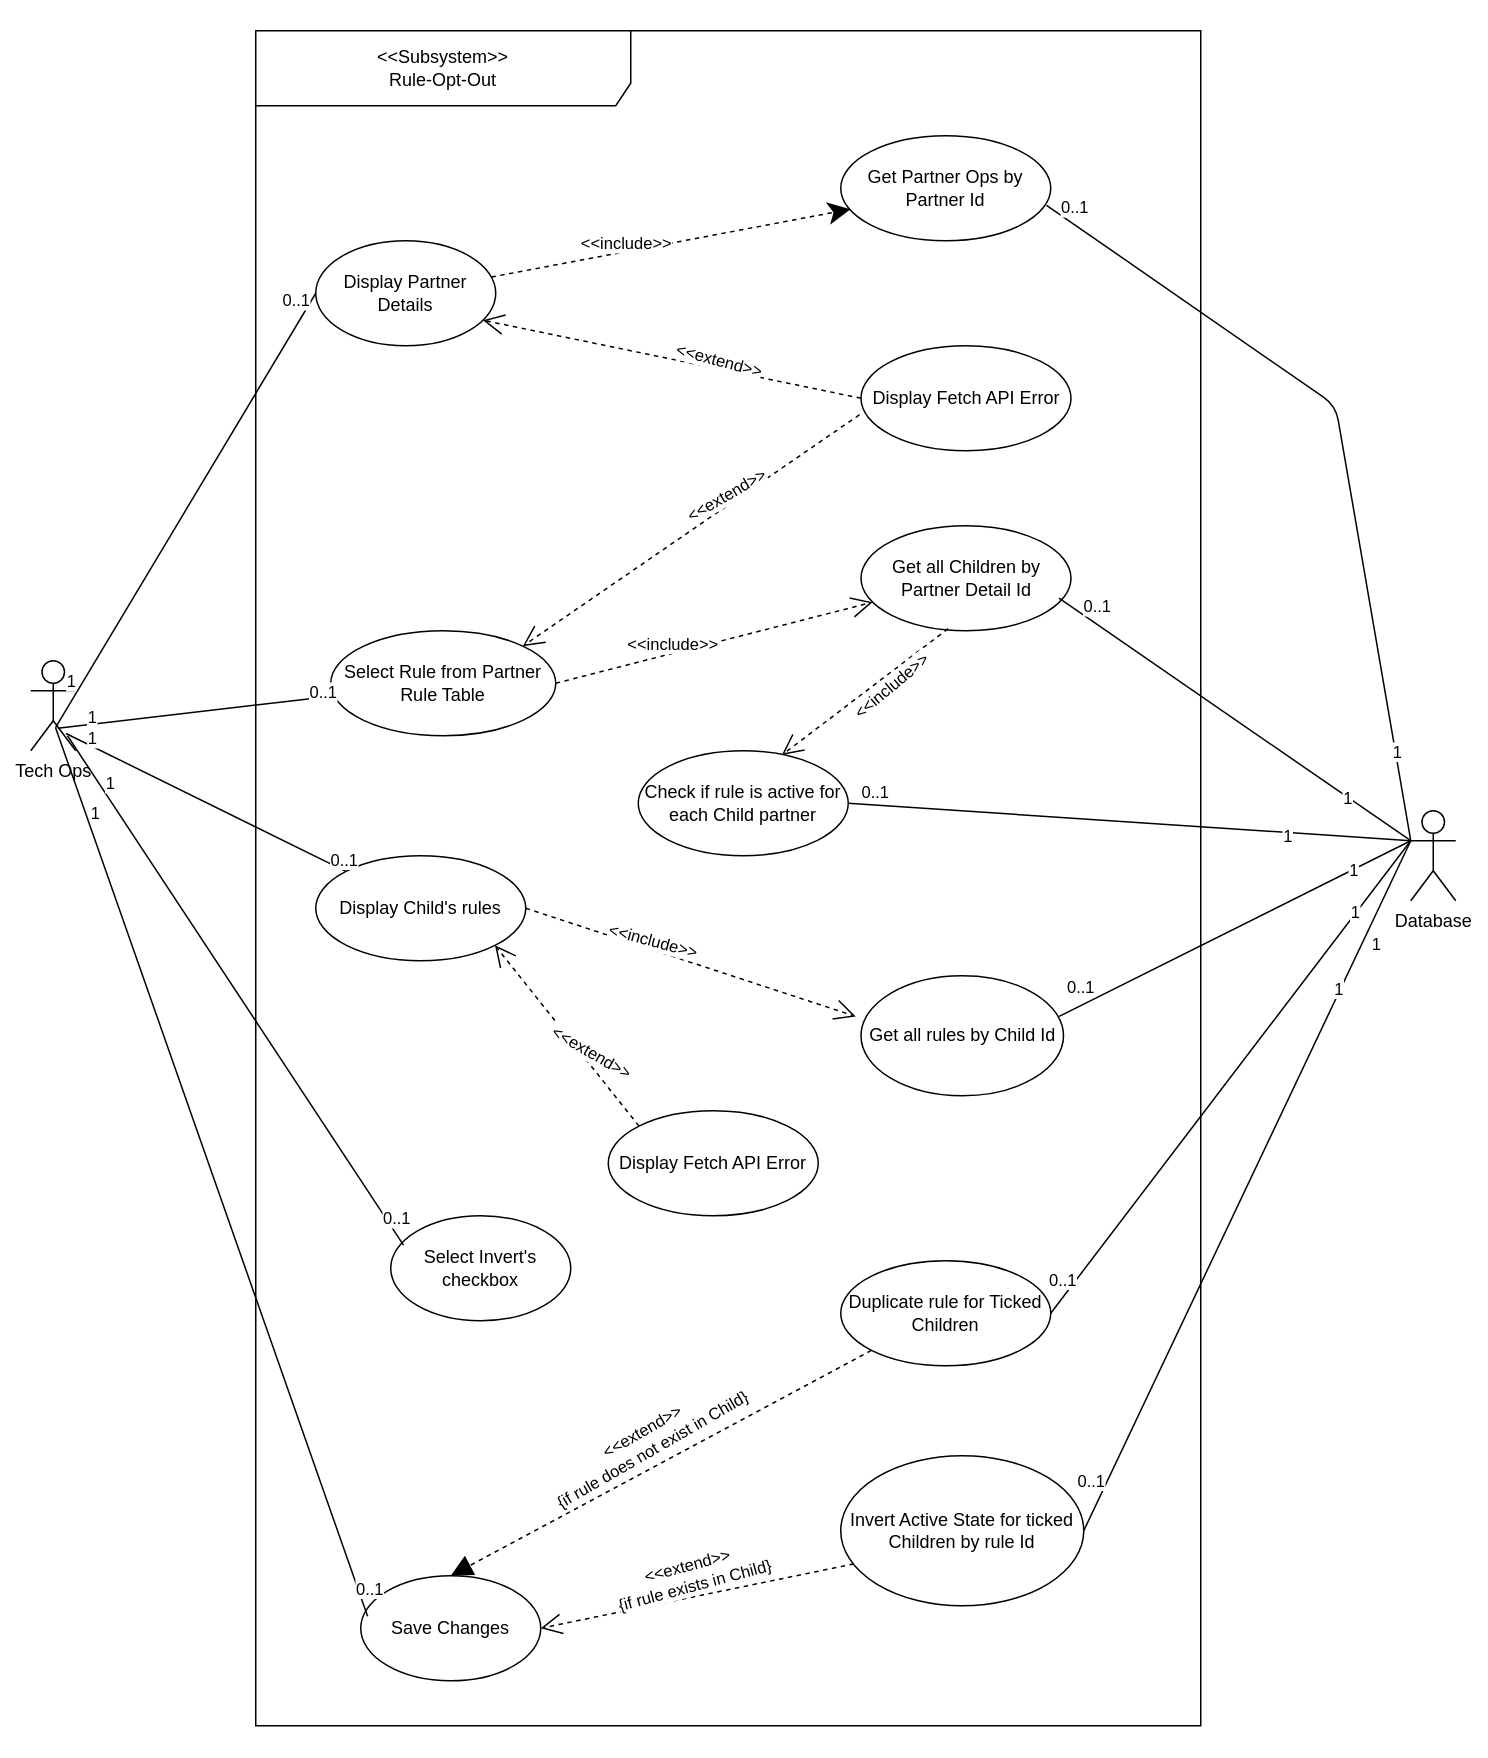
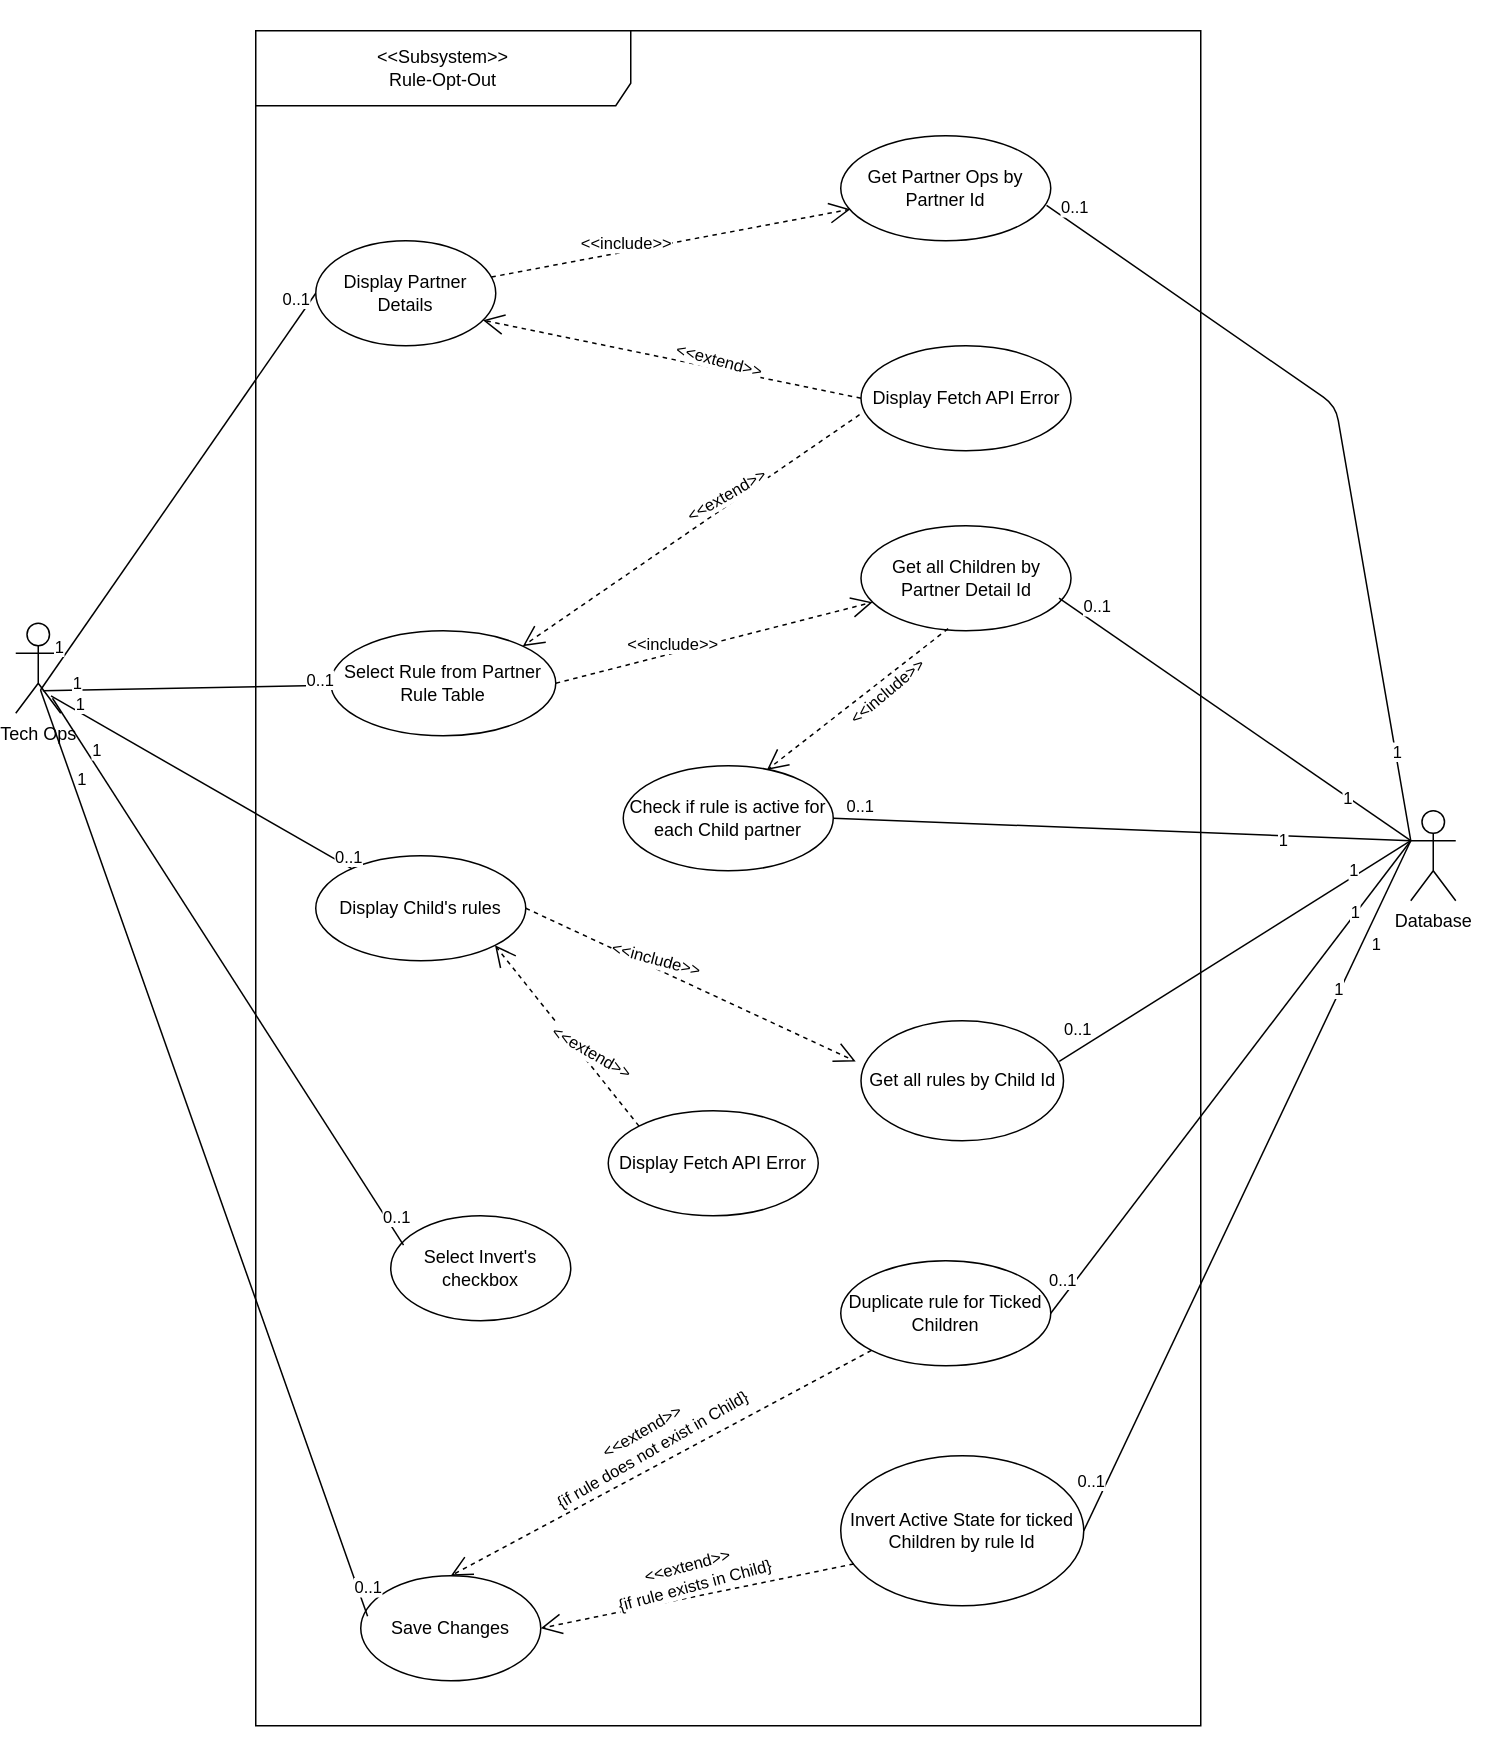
edge "Display Partner Details" -> "Get Partner Ops by Partner Id": arrowhead classic -> open
node "Tech Ops": moved (53, 706) -> (38, 668)
node "Check if rule is active for each Child partner": moved (743, 803) -> (728, 818)
node "Get all rules by Child Id": moved (962, 1036) -> (962, 1081)
edge "Duplicate rule for Ticked Children" -> "Save Changes": arrowhead block -> open
